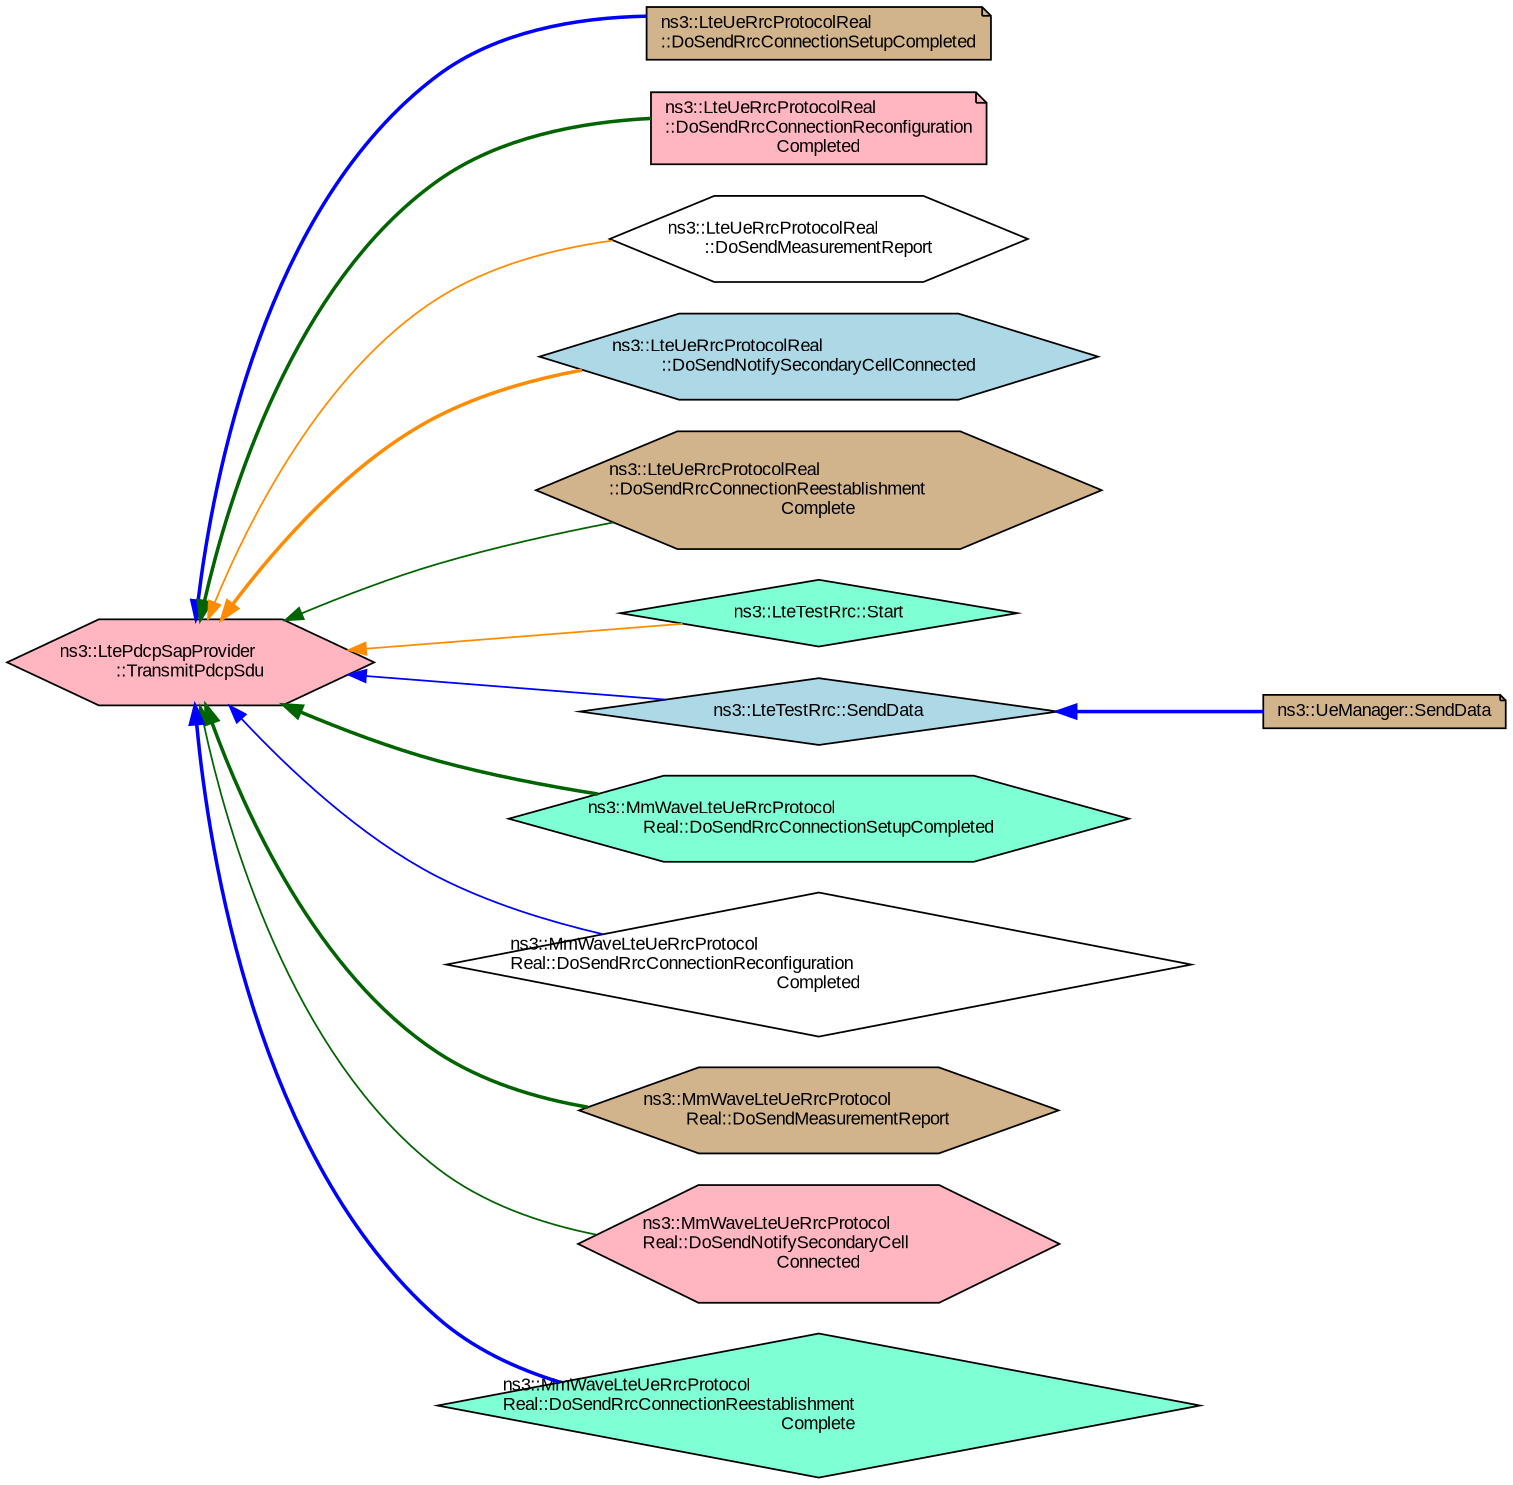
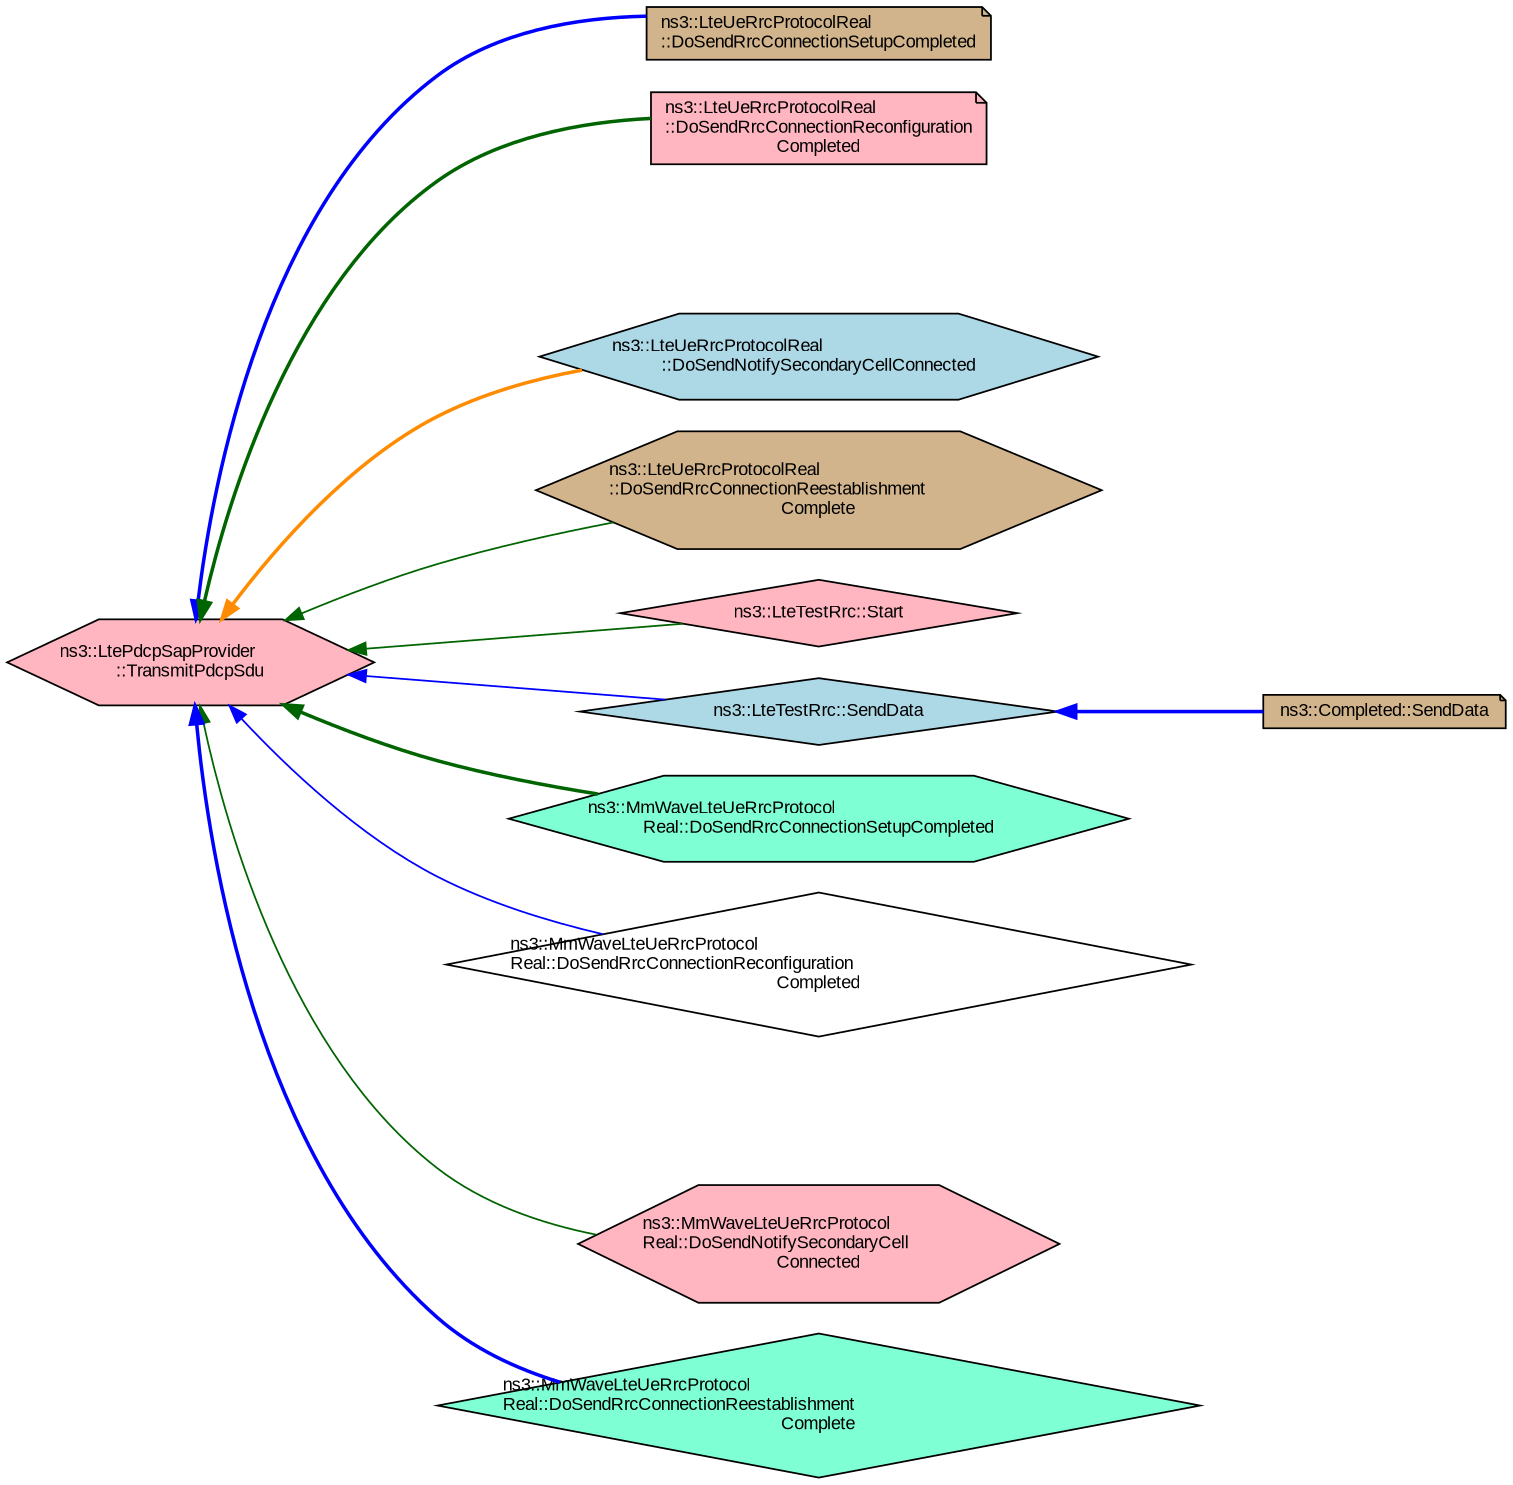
node "ns3::LteUeRrcProtocolReal ::DoSendMeasurementReport": removed
node "ns3::LteTestRrc::Start": fillcolor aquamarine -> lightpink
edge "ns3::LteTestRrc::Start" -> "ns3::LtePdcpSapProvider ::TransmitPdcpSdu": color darkorange -> darkgreen
node "ns3::UeManager::SendData": label "ns3::UeManager::SendData" -> "ns3::Completed::SendData"
node "ns3::MmWaveLteUeRrcProtocol Real::DoSendMeasurementReport": removed
